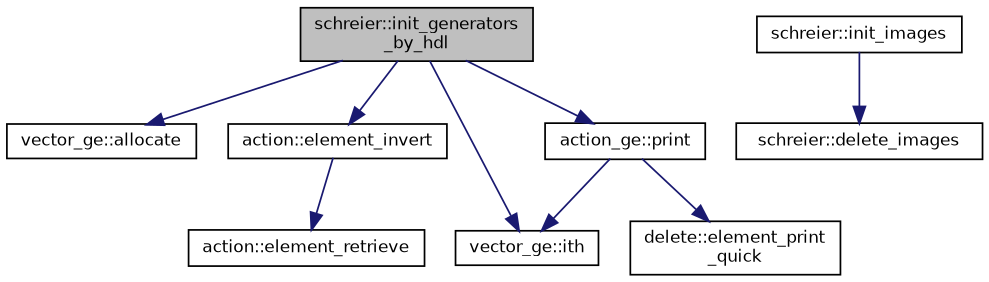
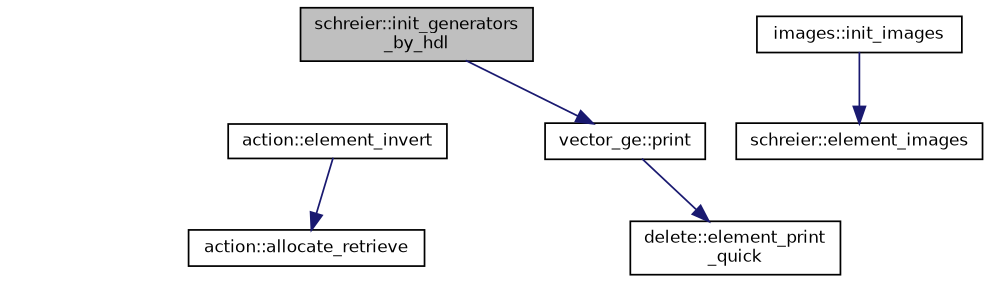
node "schreier::init_images": label "schreier::init_images" -> "images::init_images"
edge "schreier::init_generators _by_hdl" -> "action::element_invert": removed
node "vector_ge::allocate": removed
node "action_ge::print": label "action_ge::print" -> "vector_ge::print"
node "schreier::delete_images": label "schreier::delete_images" -> "schreier::element_images"
node "action::element_retrieve": label "action::element_retrieve" -> "action::allocate_retrieve"
node "vector_ge::ith": removed
